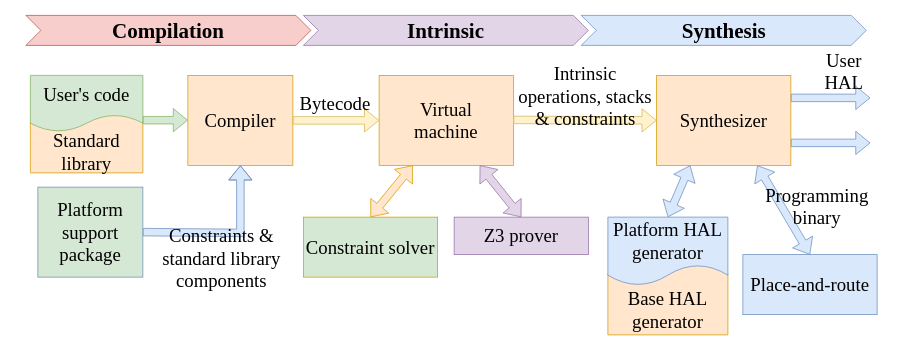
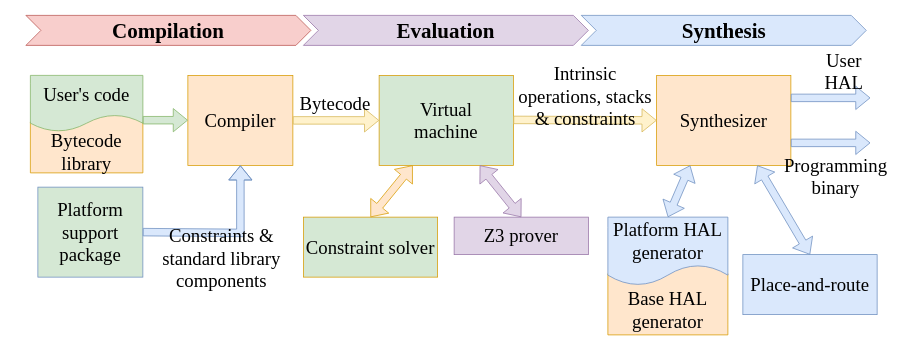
node "Intrinsic": label "Intrinsic" -> "Evaluation"
node "Virtualmachine": fillcolor #ffe6cc -> #d5e8d4
node "Standard library": label "Standard library" -> "Bytecode library"
node "Programmingbinary": moved (817, 207) -> (836, 177)
